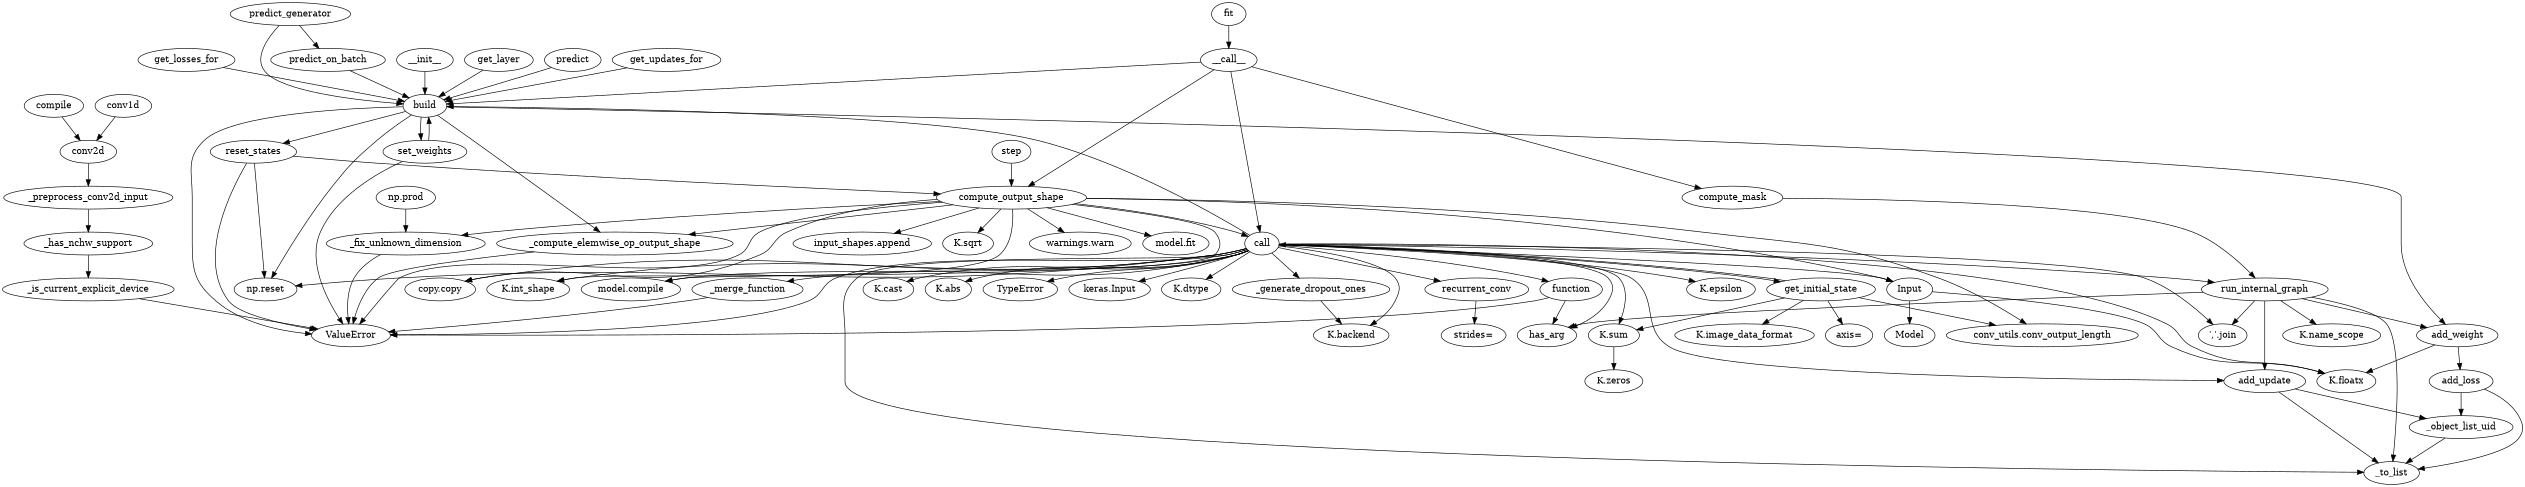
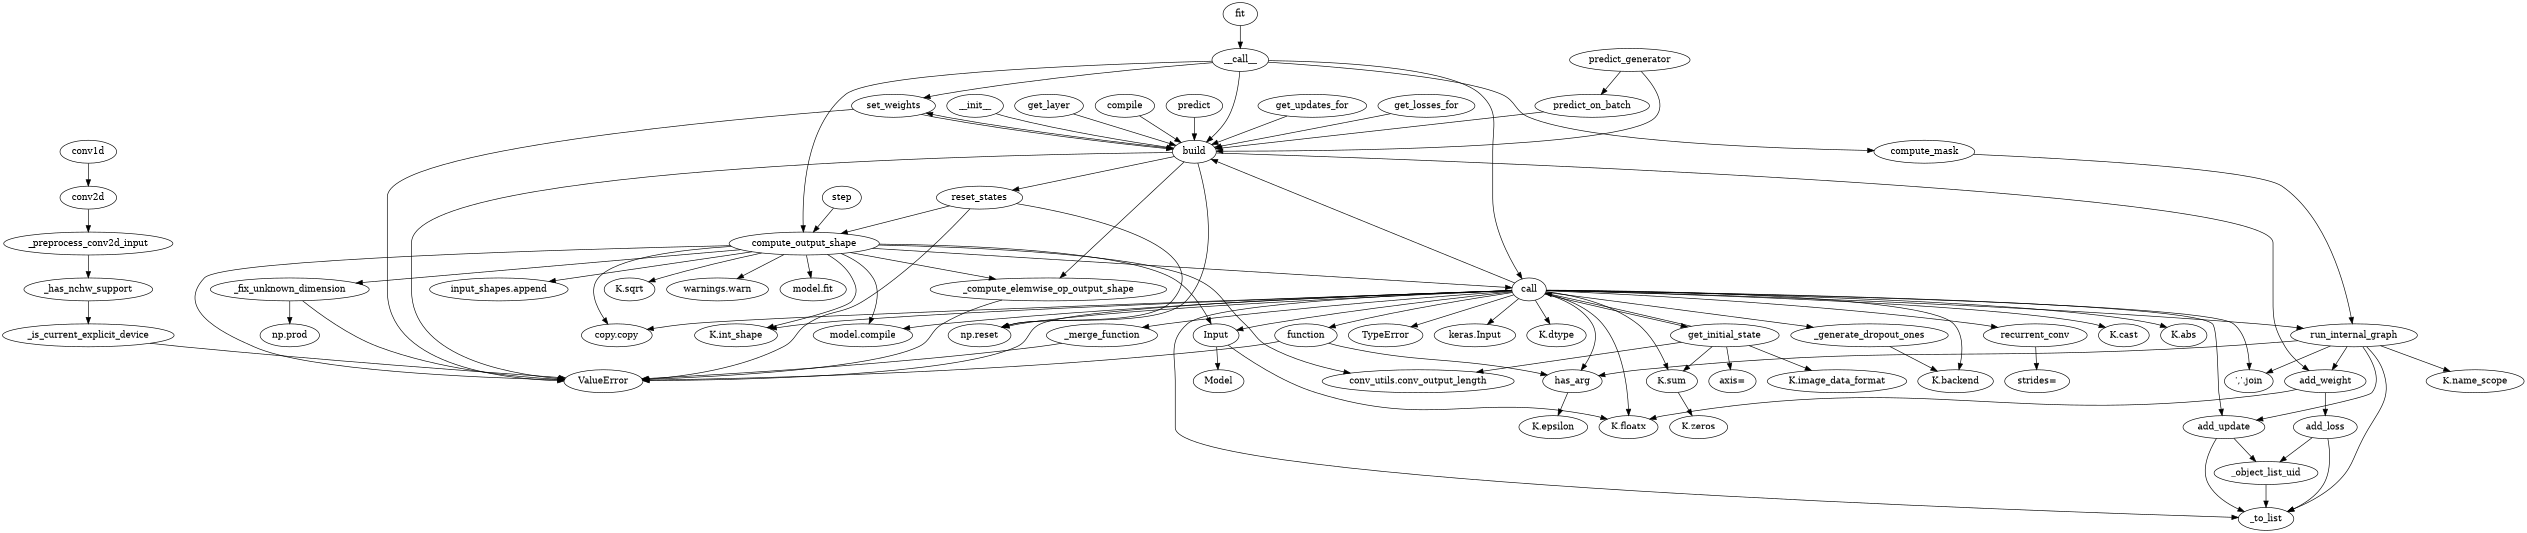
edge "__call__" -> "set_weights": added
edge "compile" -> "conv2d": now "compile" -> "build"
edge "np.prod" -> "_fix_unknown_dimension": reversed
edge "call" -> "K.epsilon": now "has_arg" -> "K.epsilon"
